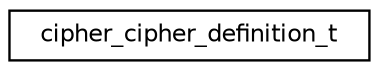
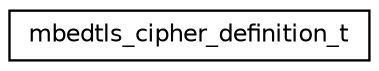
node "cipher_cipher_definition_t": label "cipher_cipher_definition_t" -> "mbedtls_cipher_definition_t"
